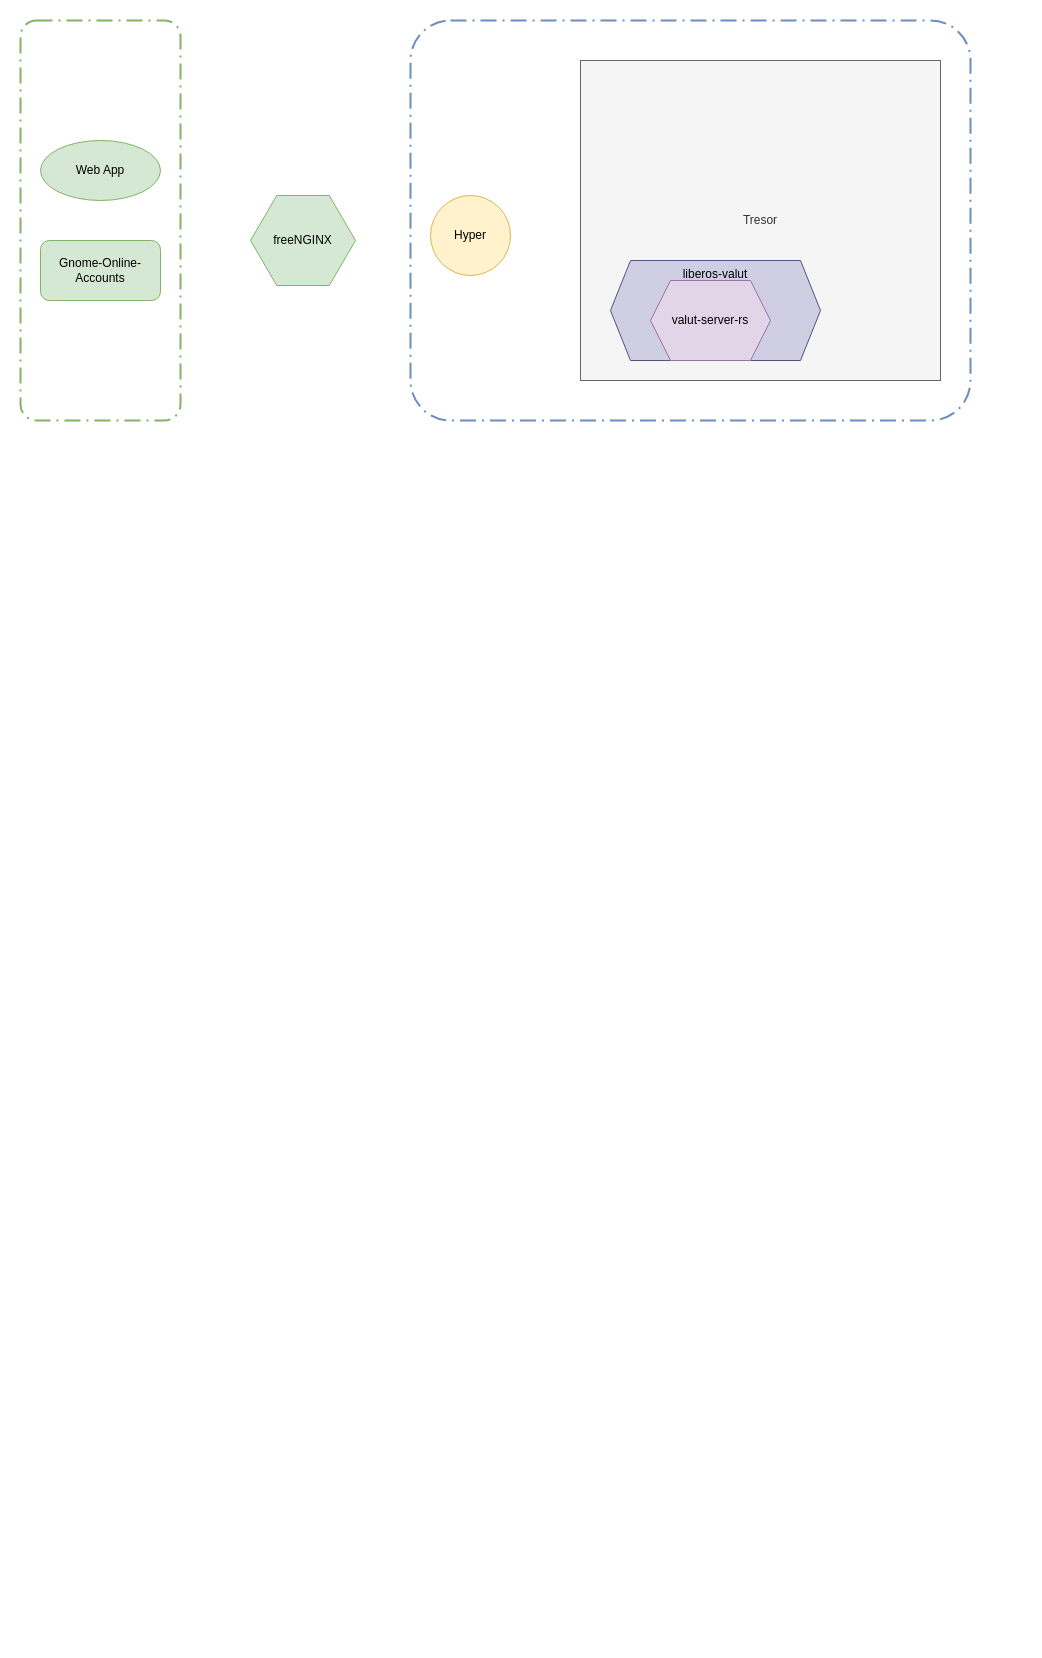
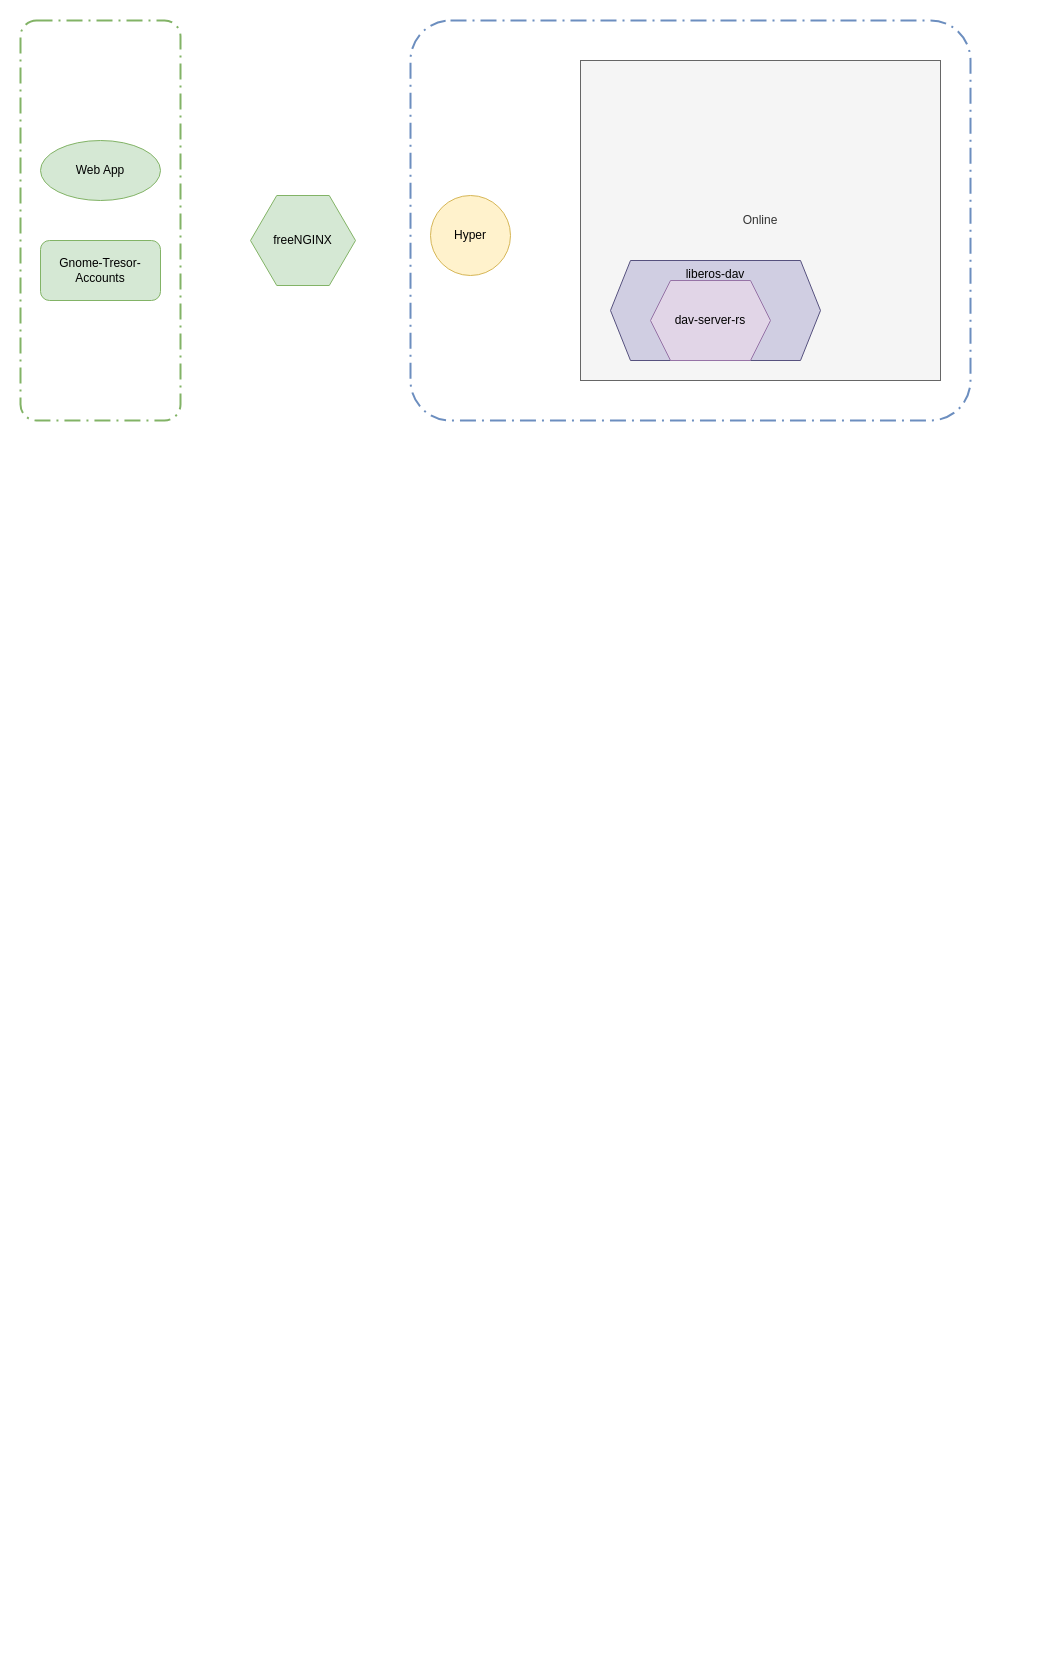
node "Tresor": label "Tresor" -> "Online"
node "Gnome-Online-Accounts": label "Gnome-Online-Accounts" -> "Gnome-Tresor-Accounts"
node "liberos-valut": label "liberos-valut" -> "liberos-dav"
node "valut-server-rs": label "valut-server-rs" -> "dav-server-rs"
